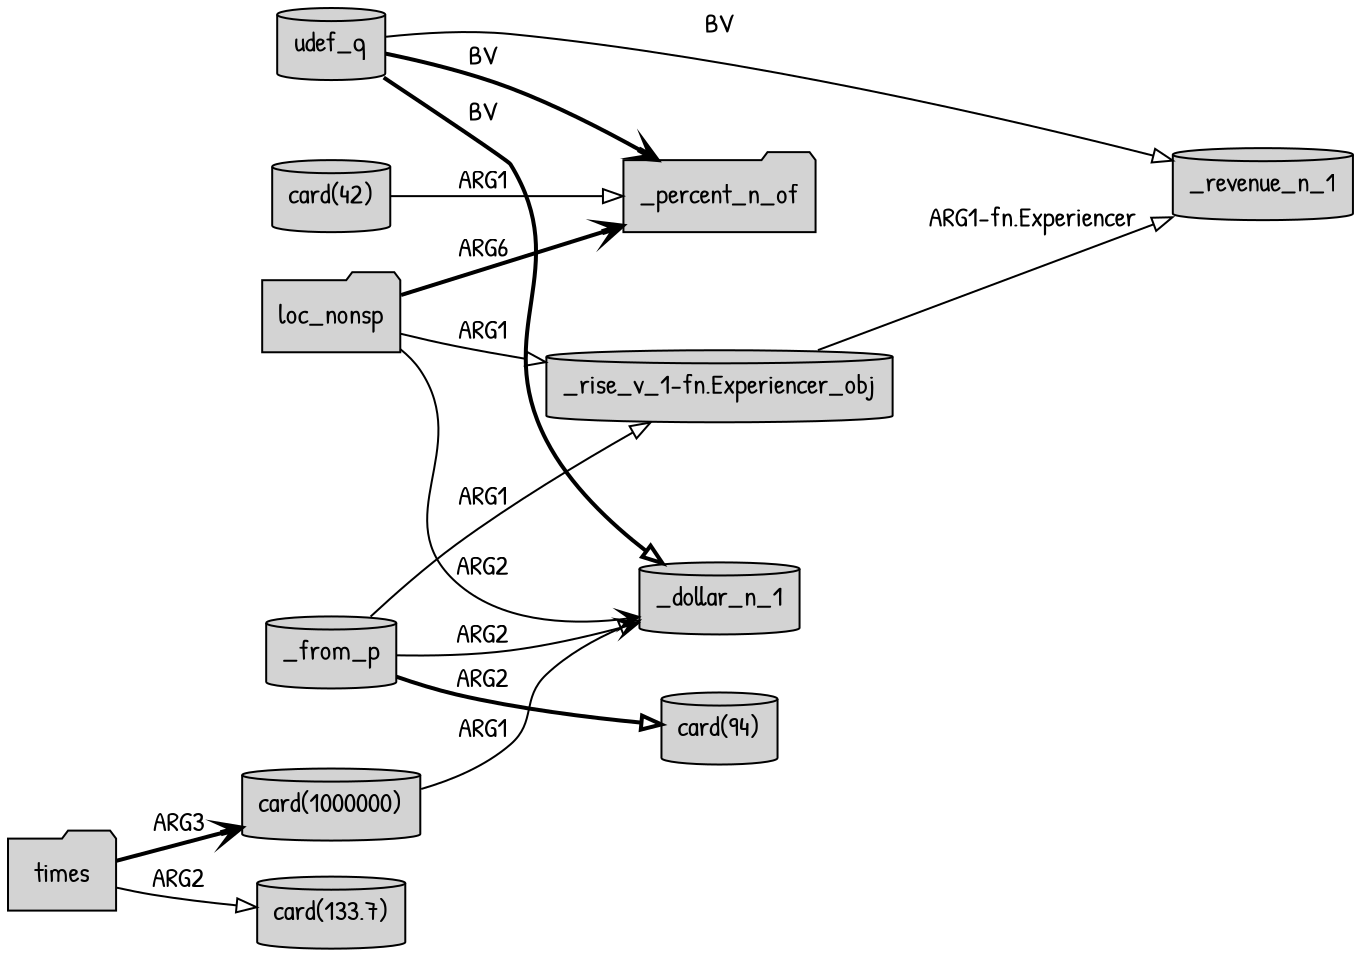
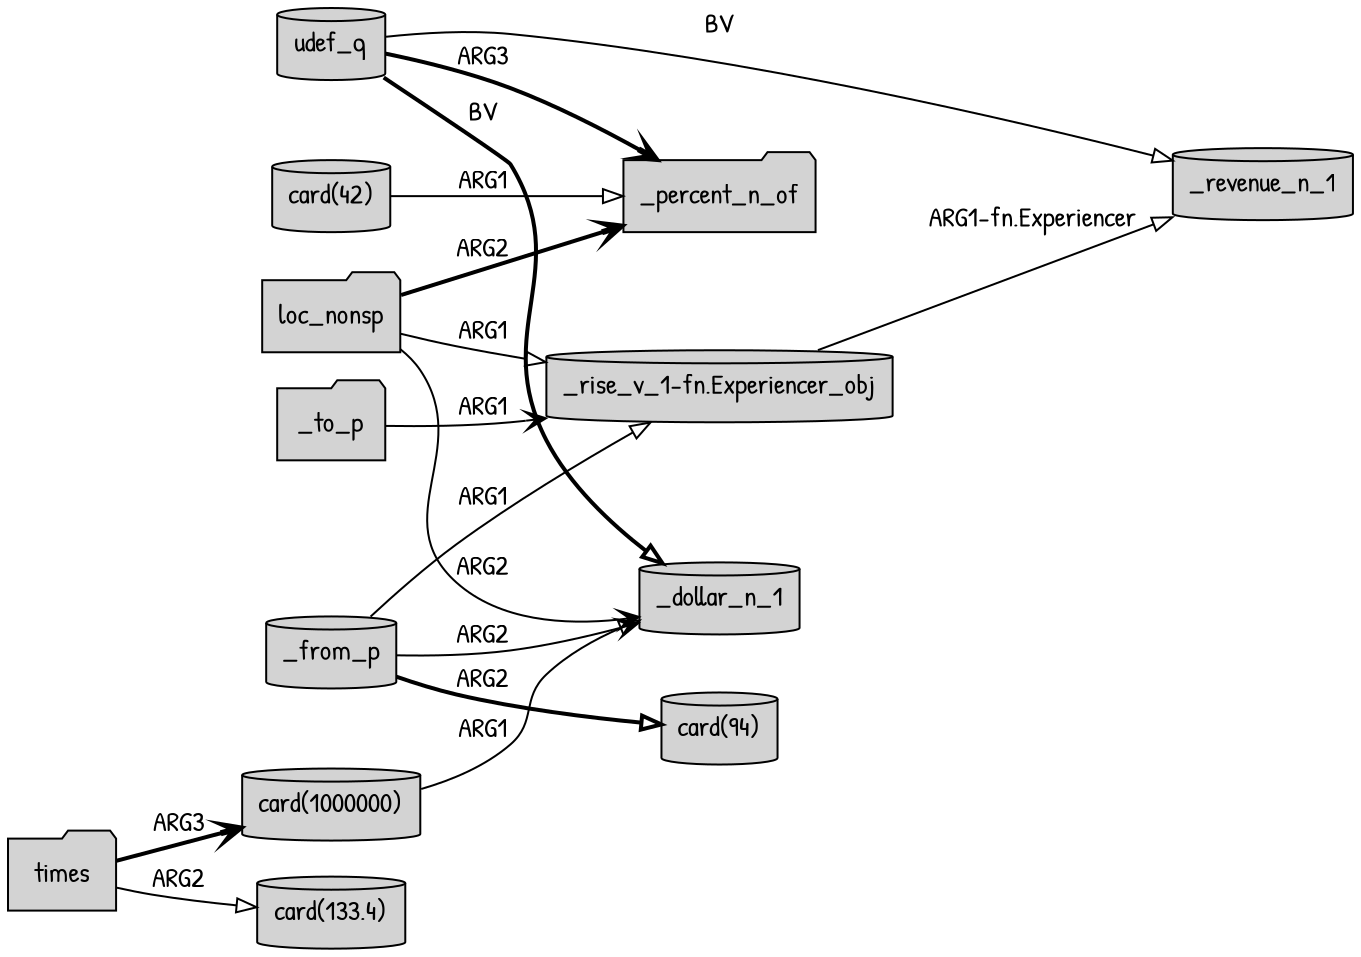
edge "udef_q" -> "_percent_n_of": label "BV" -> "ARG3"
edge "loc_nonsp" -> "_percent_n_of": label "ARG6" -> "ARG2"
node "_to_p": added
node "card(133.7)": label "card(133.7)" -> "card(133.4)"
